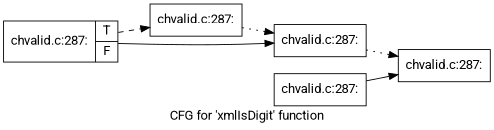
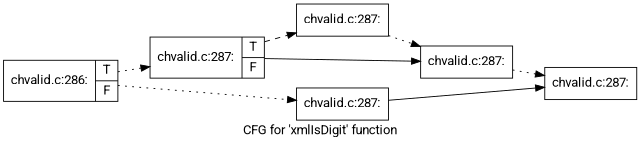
node "chvalid.c:286:": added
